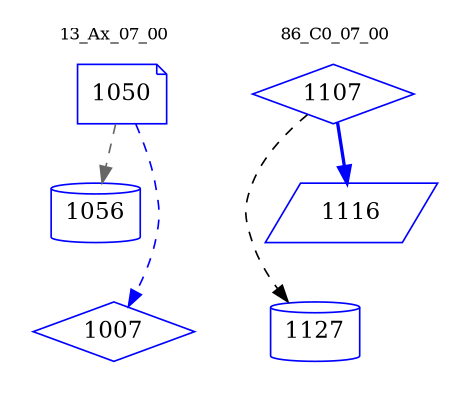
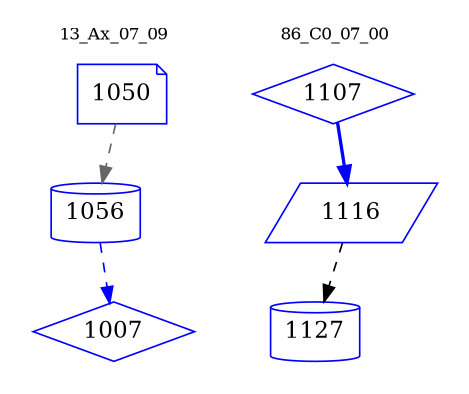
cluster "13_Ax_07_00": label "13_Ax_07_00" -> "13_Ax_07_09"
edge "1107" -> "1127": now "1116" -> "1127"
edge "1050" -> "1007": now "1056" -> "1007"
